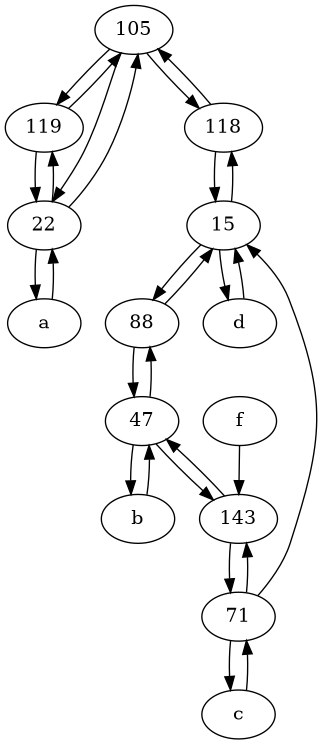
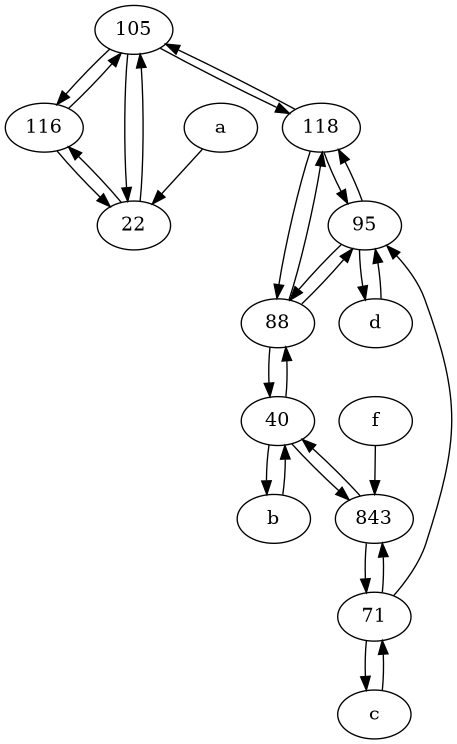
node "119": label "119" -> "116"
edge "118" -> "88": added
node "15": label "15" -> "95"
edge "88" -> "118": added
edge "22" -> "a": removed
node "47": label "47" -> "40"
node "143": label "143" -> "843"
